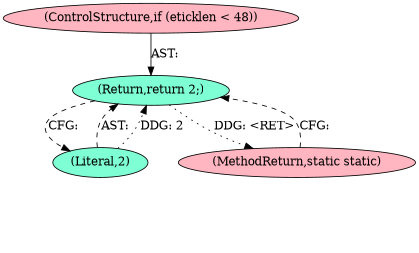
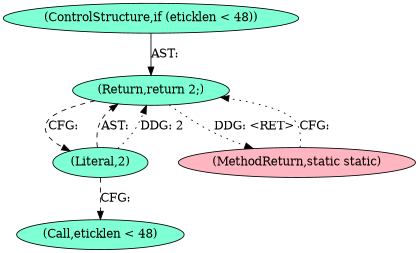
node "(ControlStructure,if (eticklen < 48))": fillcolor lightpink -> aquamarine
edge "(MethodReturn,static static)" -> "(Return,return 2;)": style dashed -> dotted
node "(Call,eticklen < 48)": added
